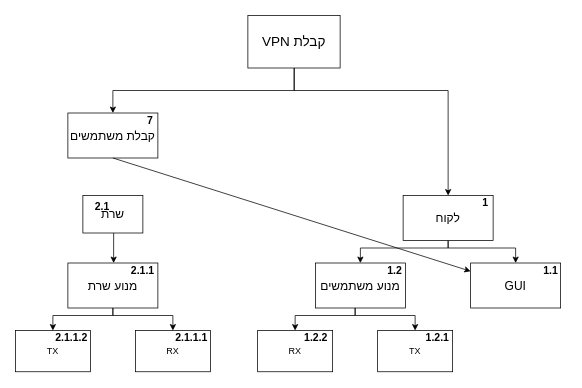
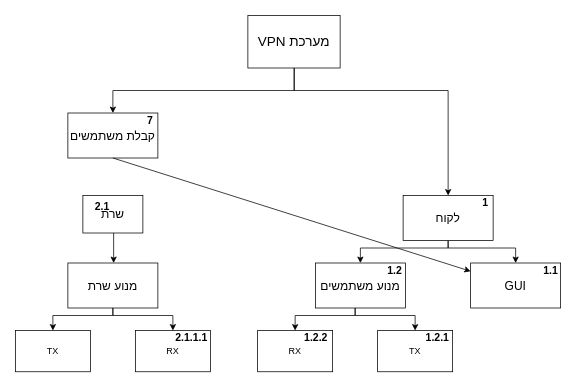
node "VPN קבלת": label "VPN קבלת" -> "VPN מערכת"
node "2.1.1": removed
node "2.1.1.2": removed
